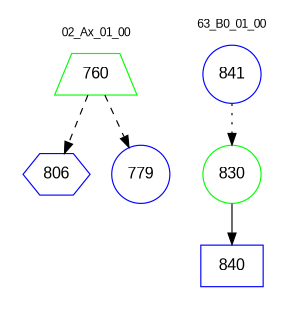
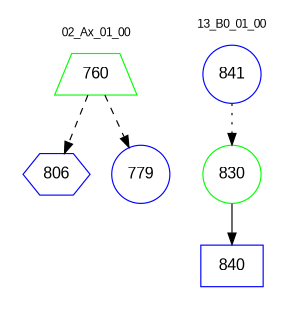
cluster "63_B0_01_00": label "63_B0_01_00" -> "13_B0_01_00"
